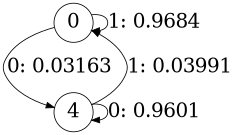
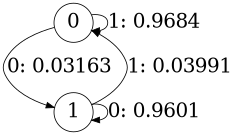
node "4": label "4" -> "1"
